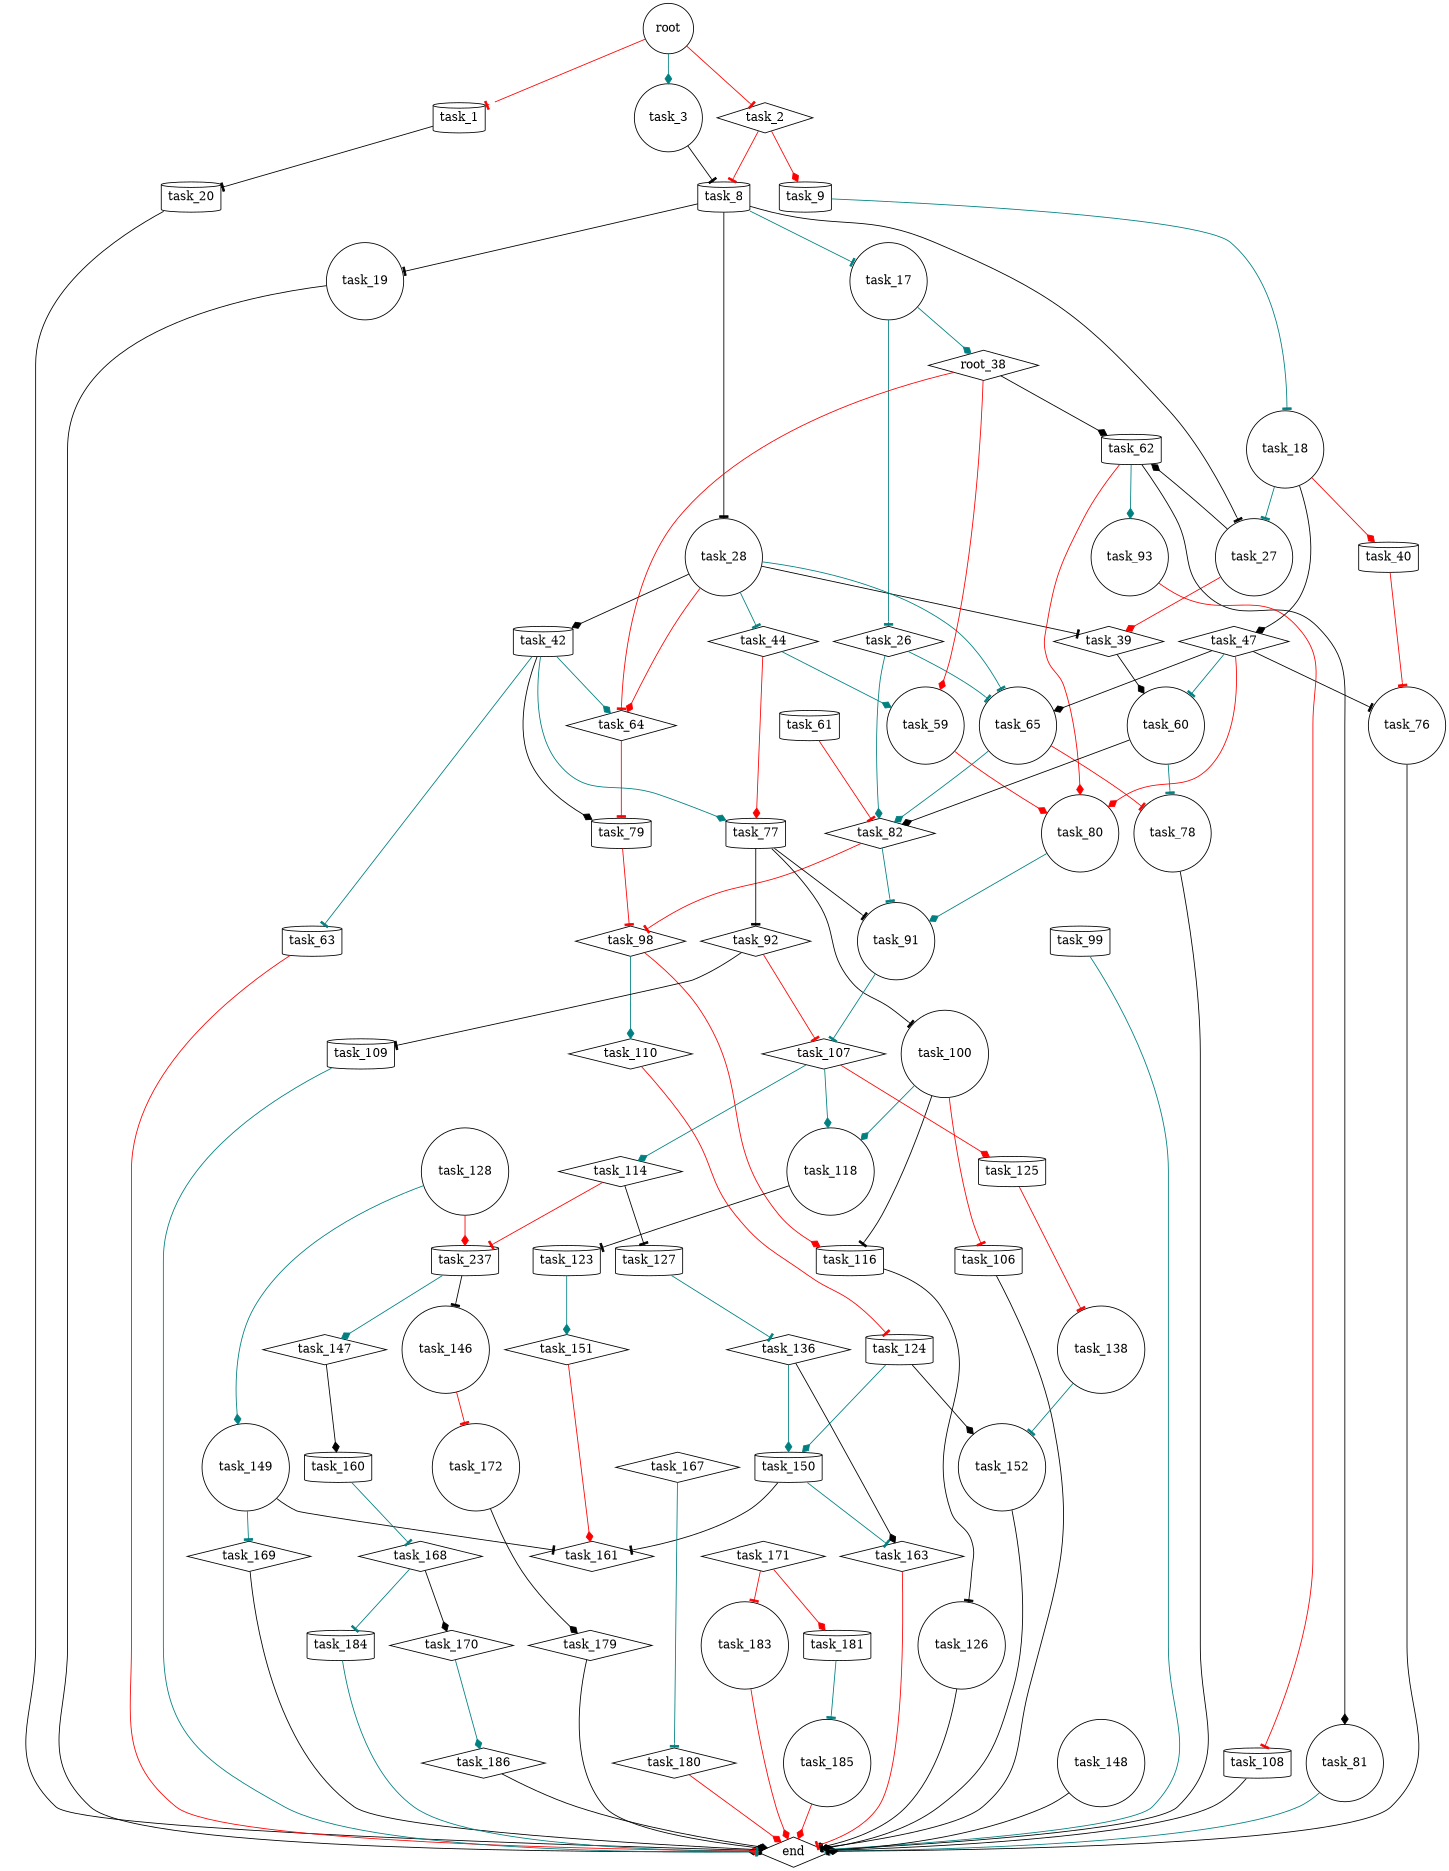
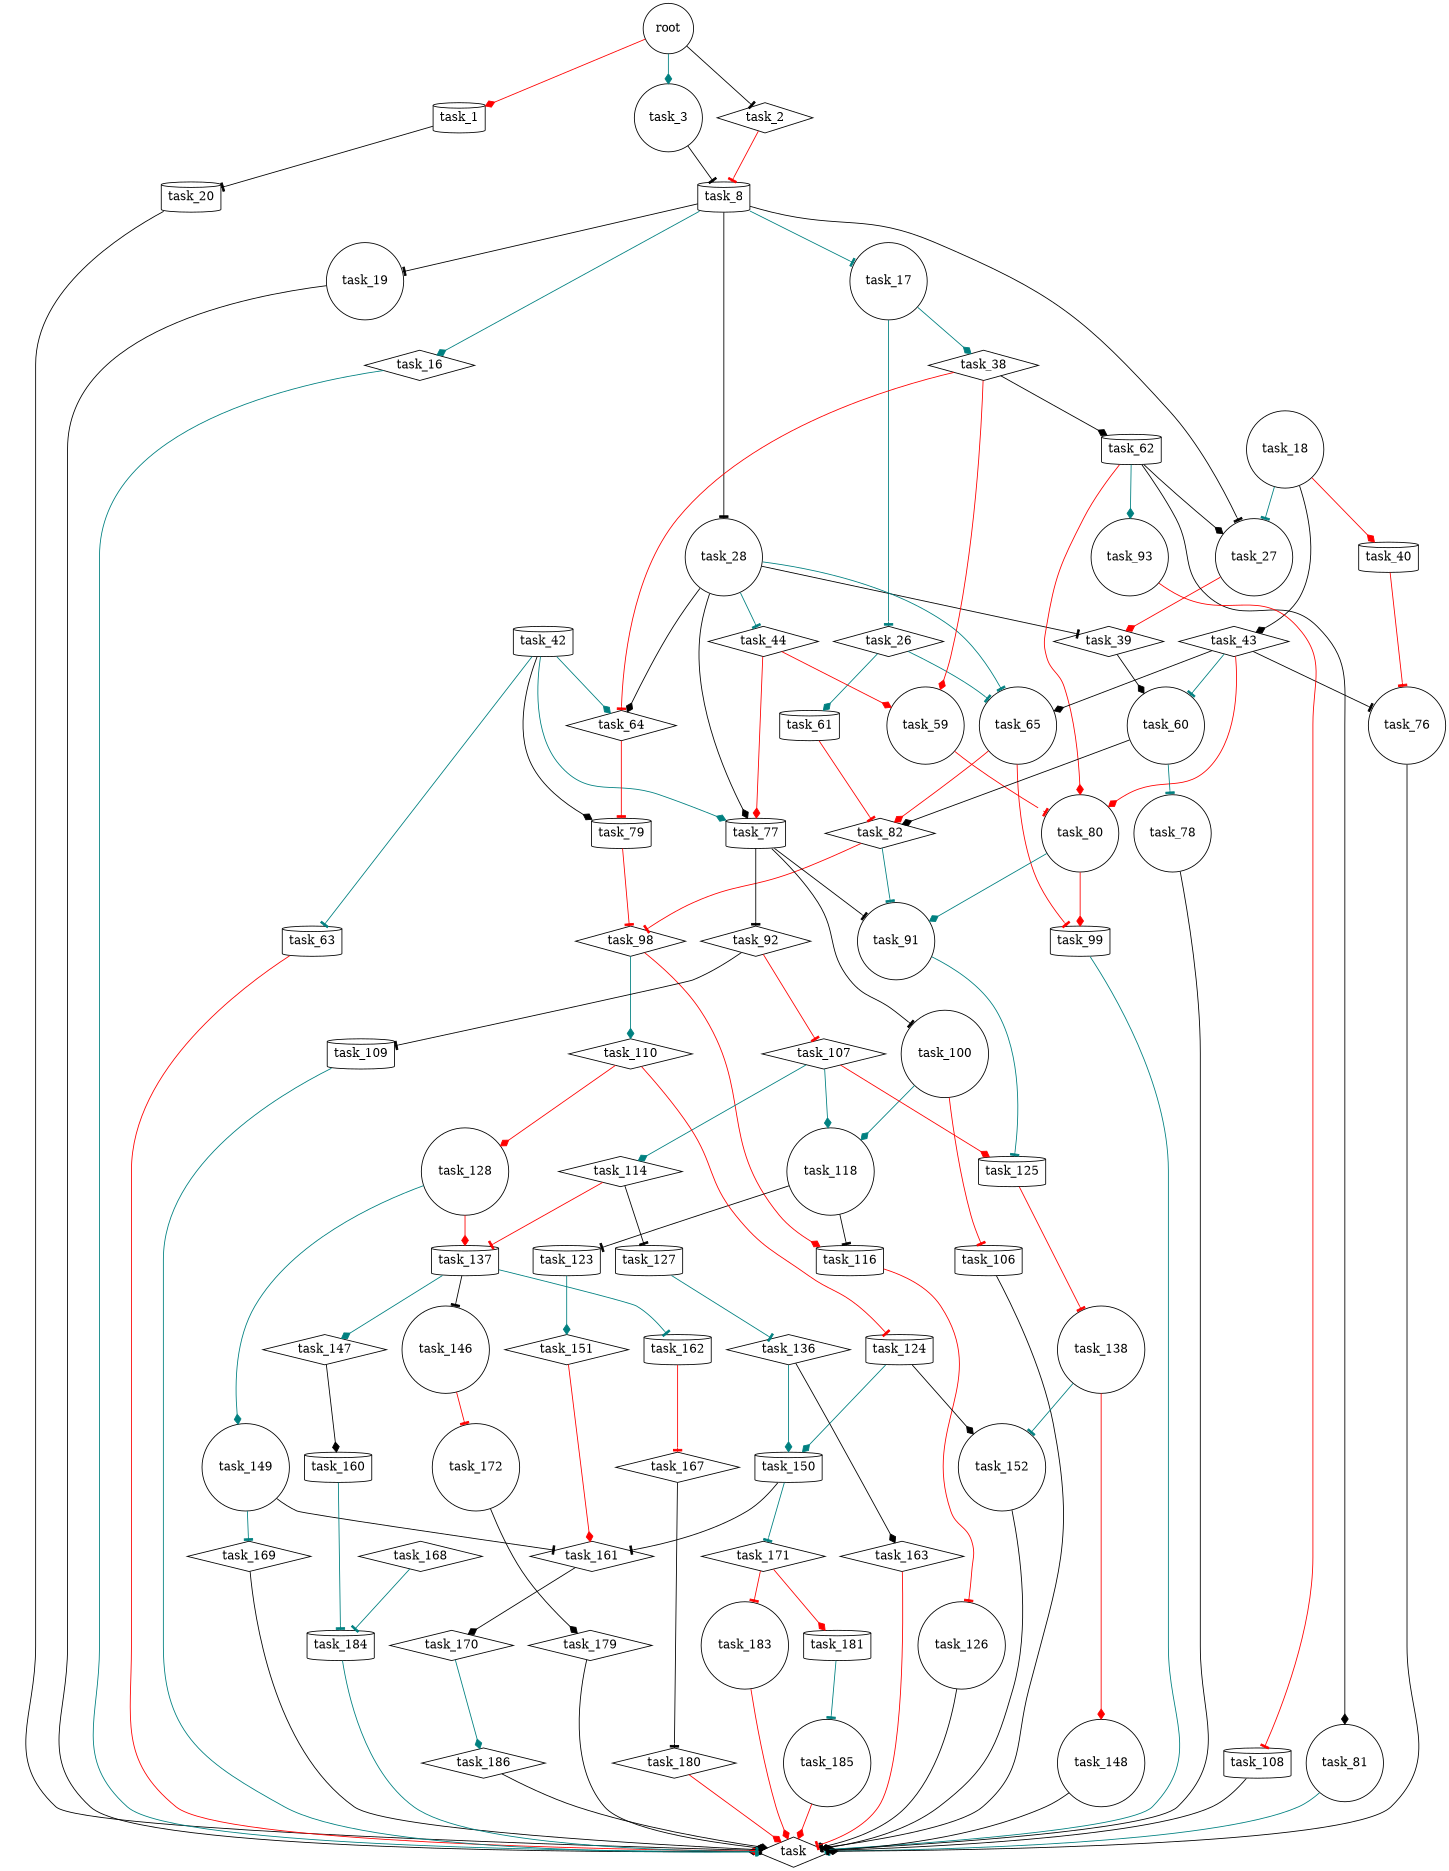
edge "root" -> "task_1": arrowhead tee -> diamond
edge "root" -> "task_2": color red -> black
node "task_9": removed
node "task_16": added
node "root_38": label "root_38" -> "task_38"
edge "task_27" -> "task_62": reversed
edge "task_28" -> "task_42": now "task_28" -> "task_77"
node "task_47": label "task_47" -> "task_43"
edge "task_28" -> "task_64": color red -> black
edge "task_44" -> "task_59": color teal -> red
edge "task_26" -> "task_82": now "task_26" -> "task_61"
edge "task_65" -> "task_78": now "task_65" -> "task_99"
edge "task_59" -> "task_80": arrowhead diamond -> tee
edge "task_65" -> "task_82": color teal -> red
edge "task_80" -> "task_99": added
edge "task_91" -> "task_107": now "task_91" -> "task_125"
edge "task_110" -> "task_128": added
edge "task_100" -> "task_116": now "task_118" -> "task_116"
node "task_237": label "task_237" -> "task_137"
node "task_162": added
edge "task_116" -> "task_126": color black -> red
edge "task_160" -> "task_168": now "task_160" -> "task_184"
edge "task_150" -> "task_163": now "task_150" -> "task_171"
edge "task_138" -> "task_148": added
edge "task_168" -> "task_170": now "task_161" -> "task_170"
edge "task_167" -> "task_180": color teal -> black
node "end": label "end" -> "task"
